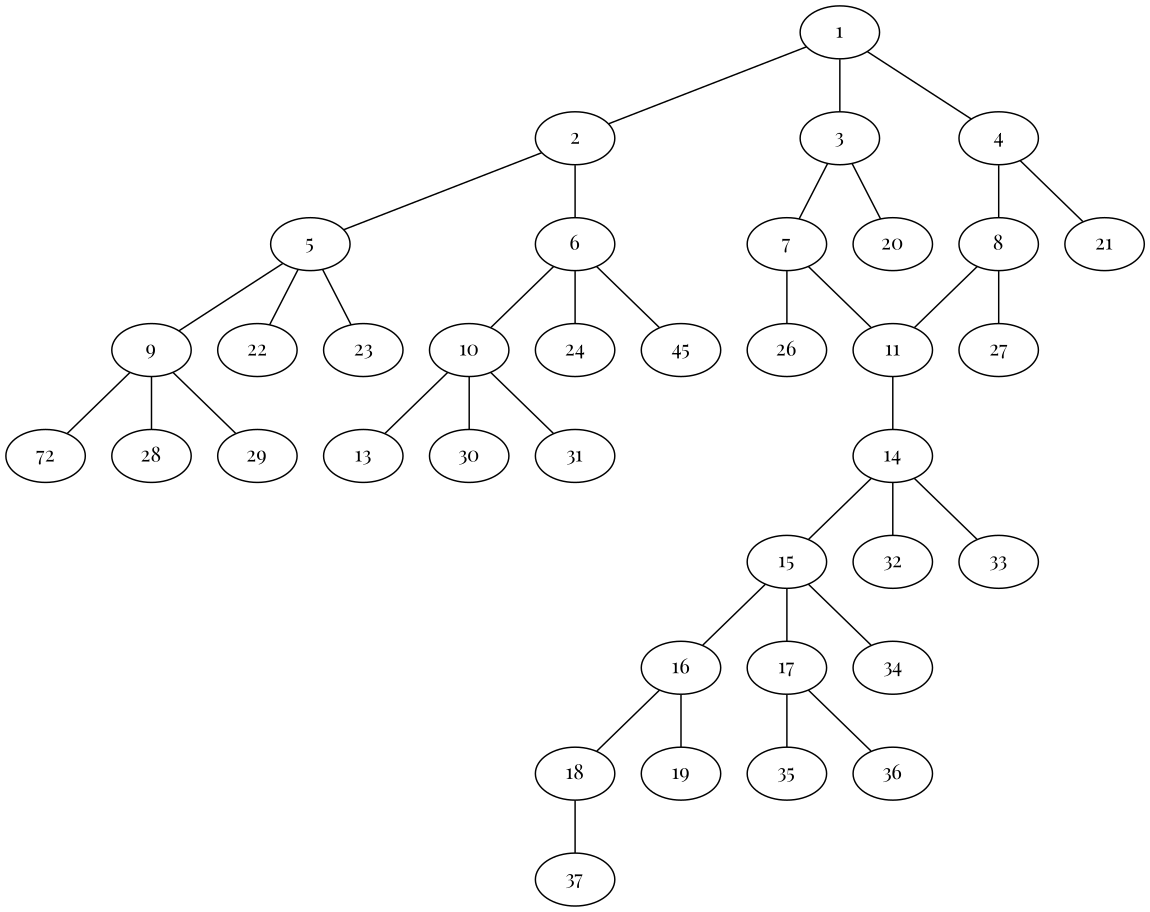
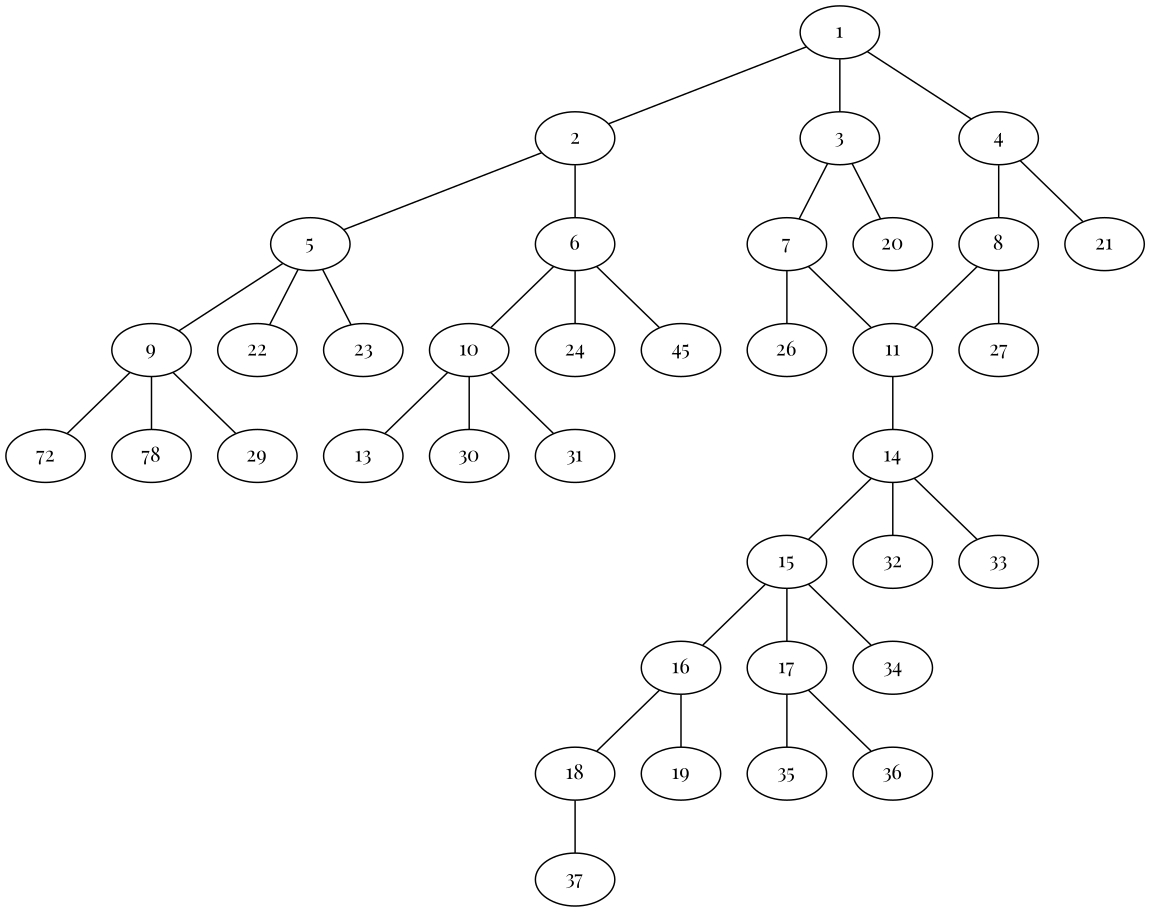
node "28": label "28" -> "78"
